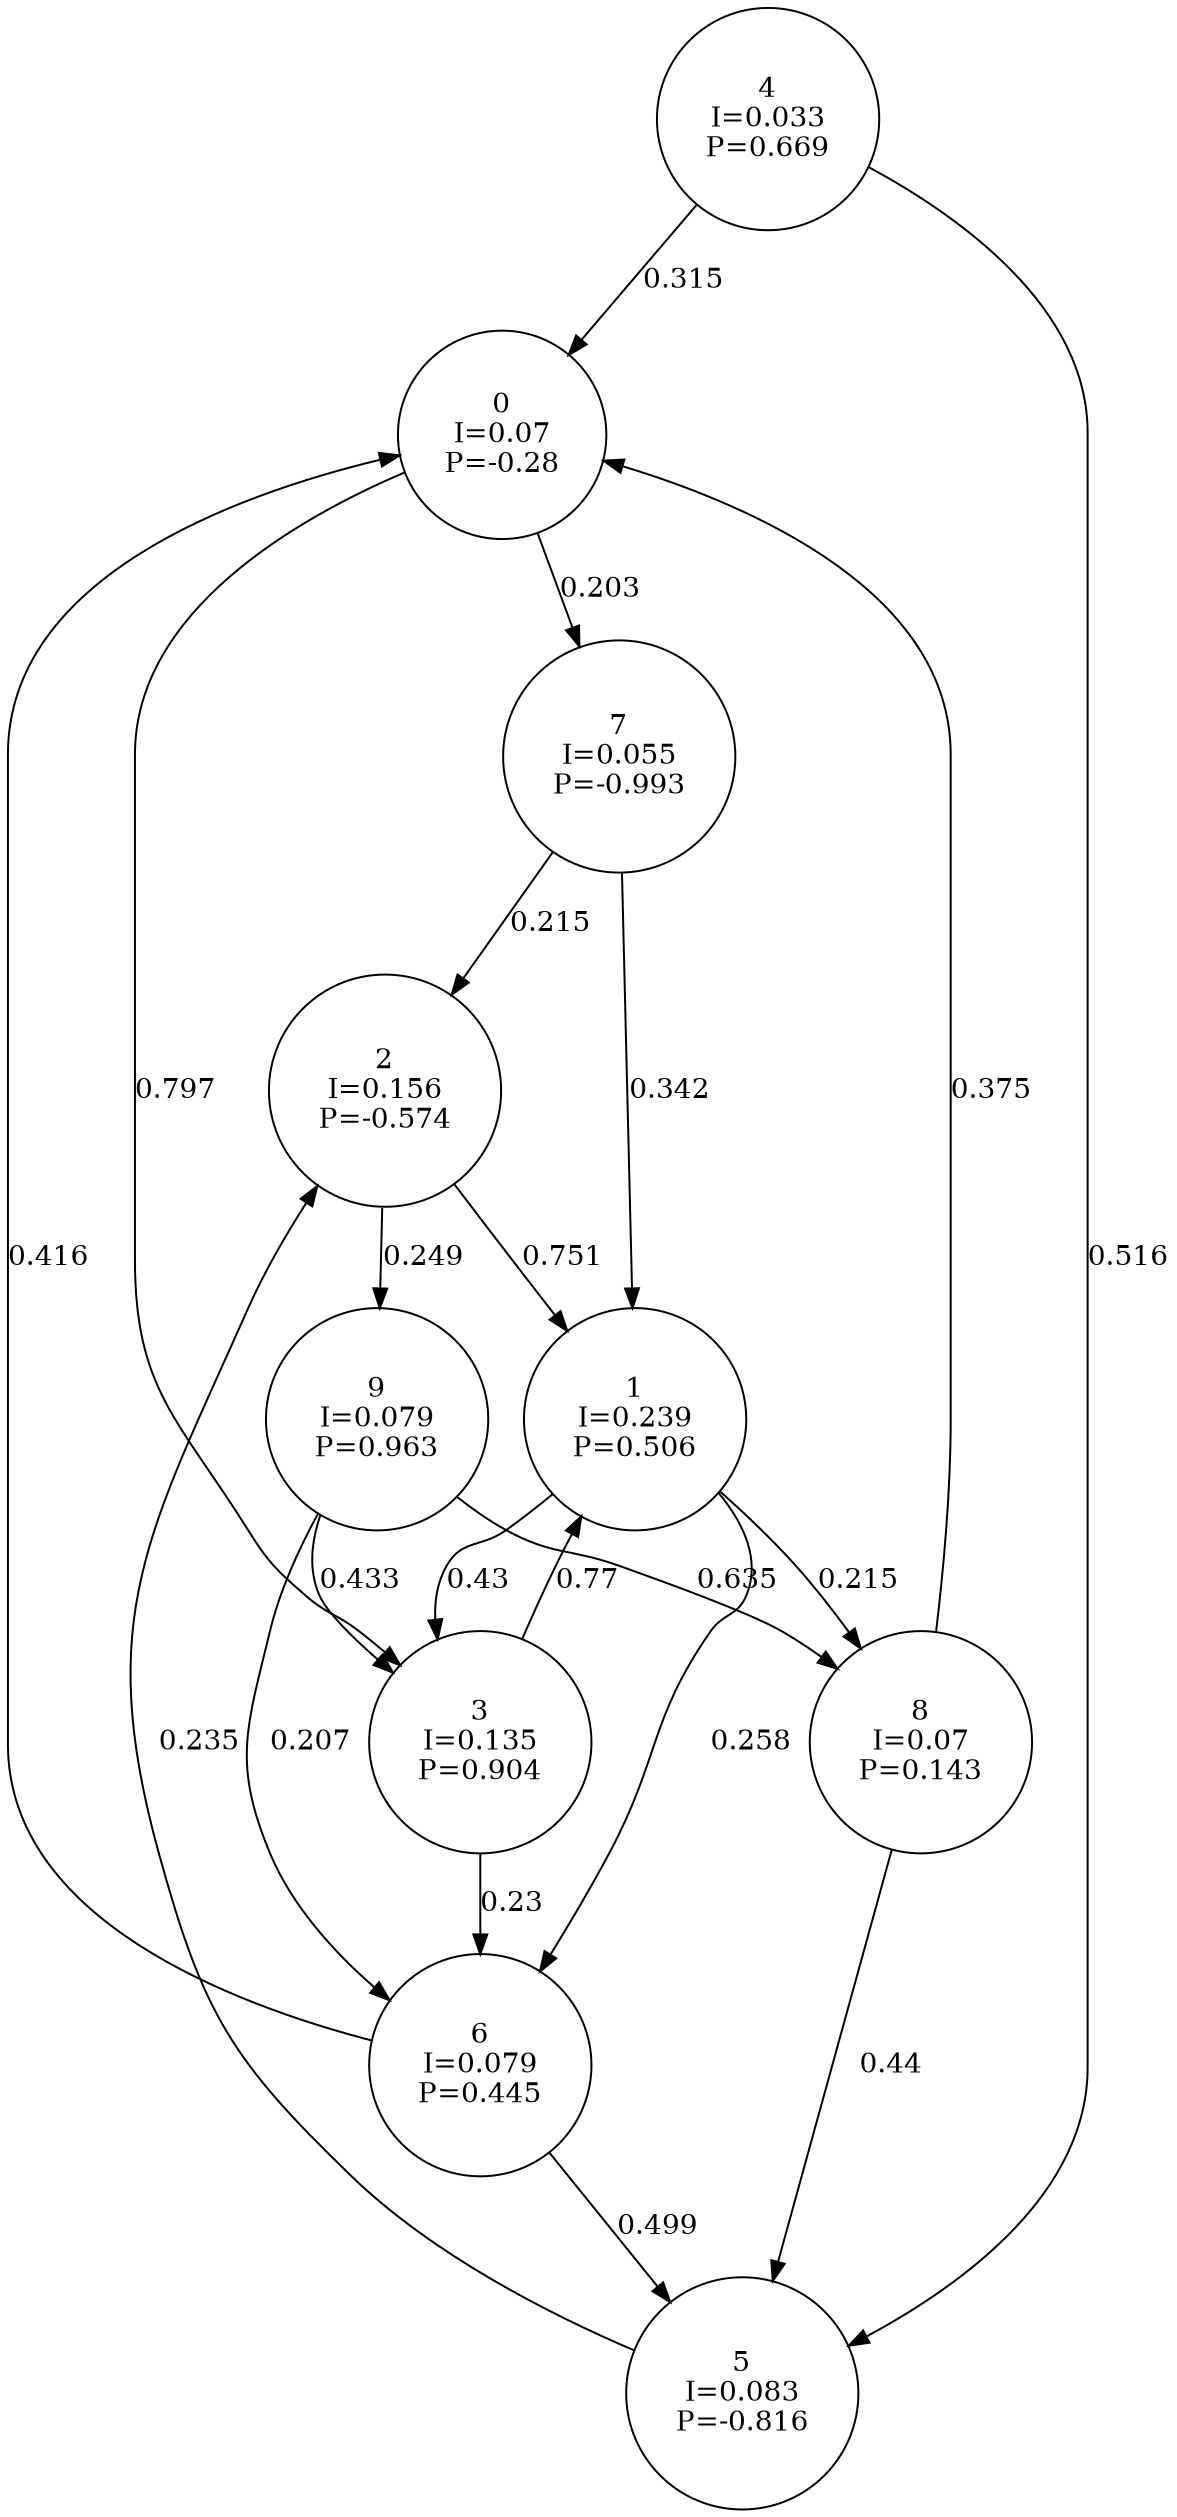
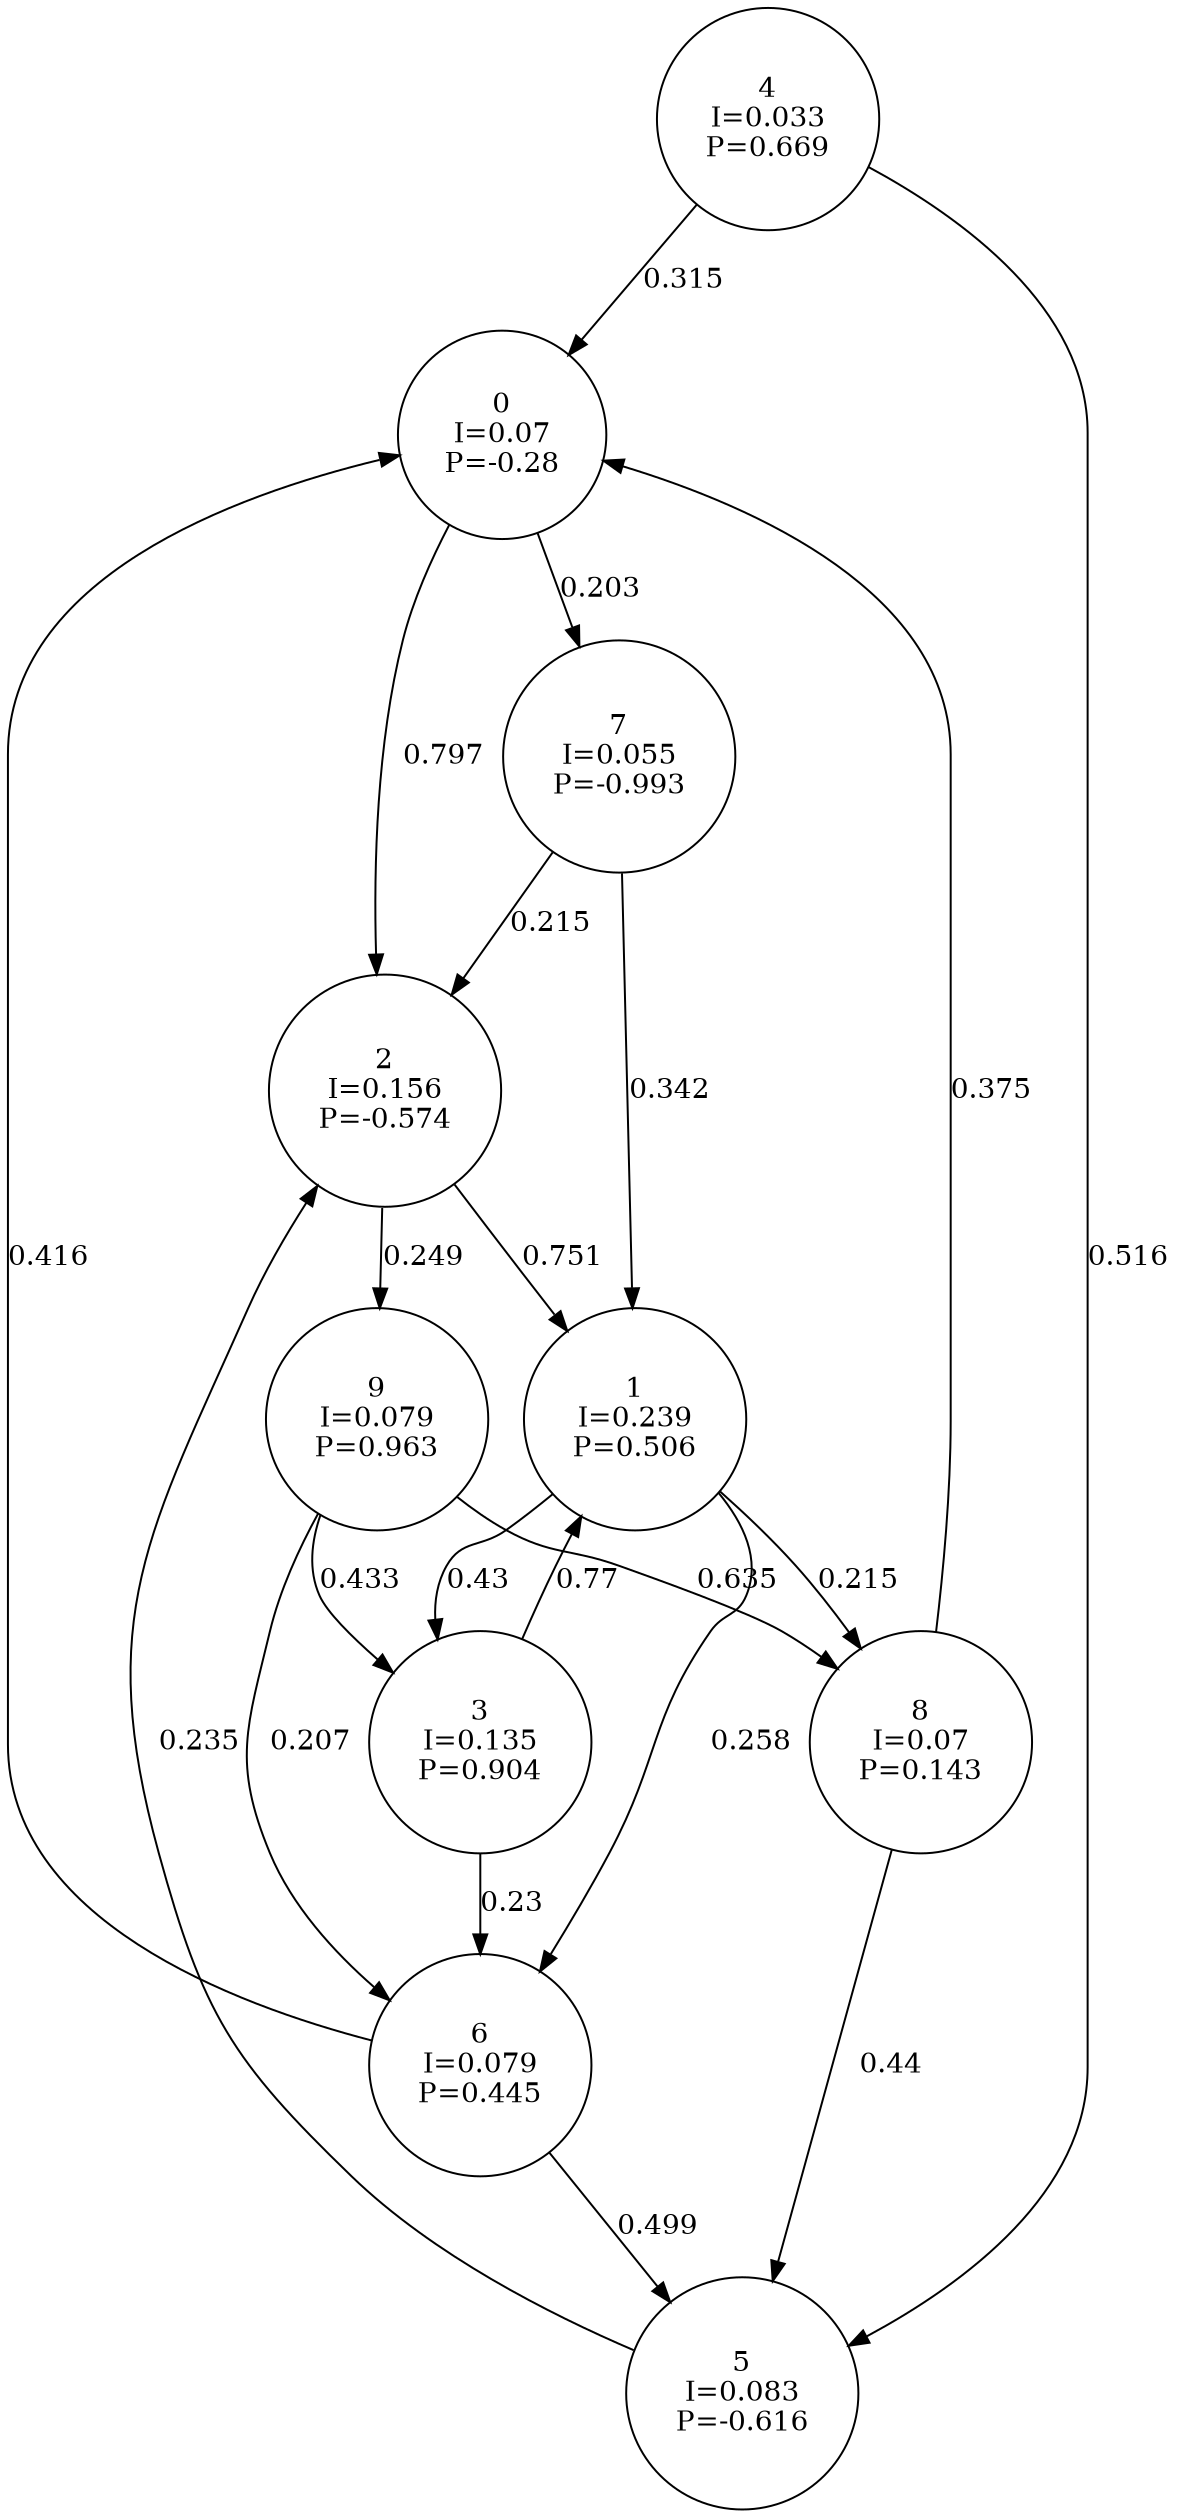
edge "0 I=0.07 P=-0.28" -> "3 I=0.135 P=0.904": now "0 I=0.07 P=-0.28" -> "2 I=0.156 P=-0.574"
node "5 I=0.083 P=-0.816": label "5 I=0.083 P=-0.816" -> "5 I=0.083 P=-0.616"
